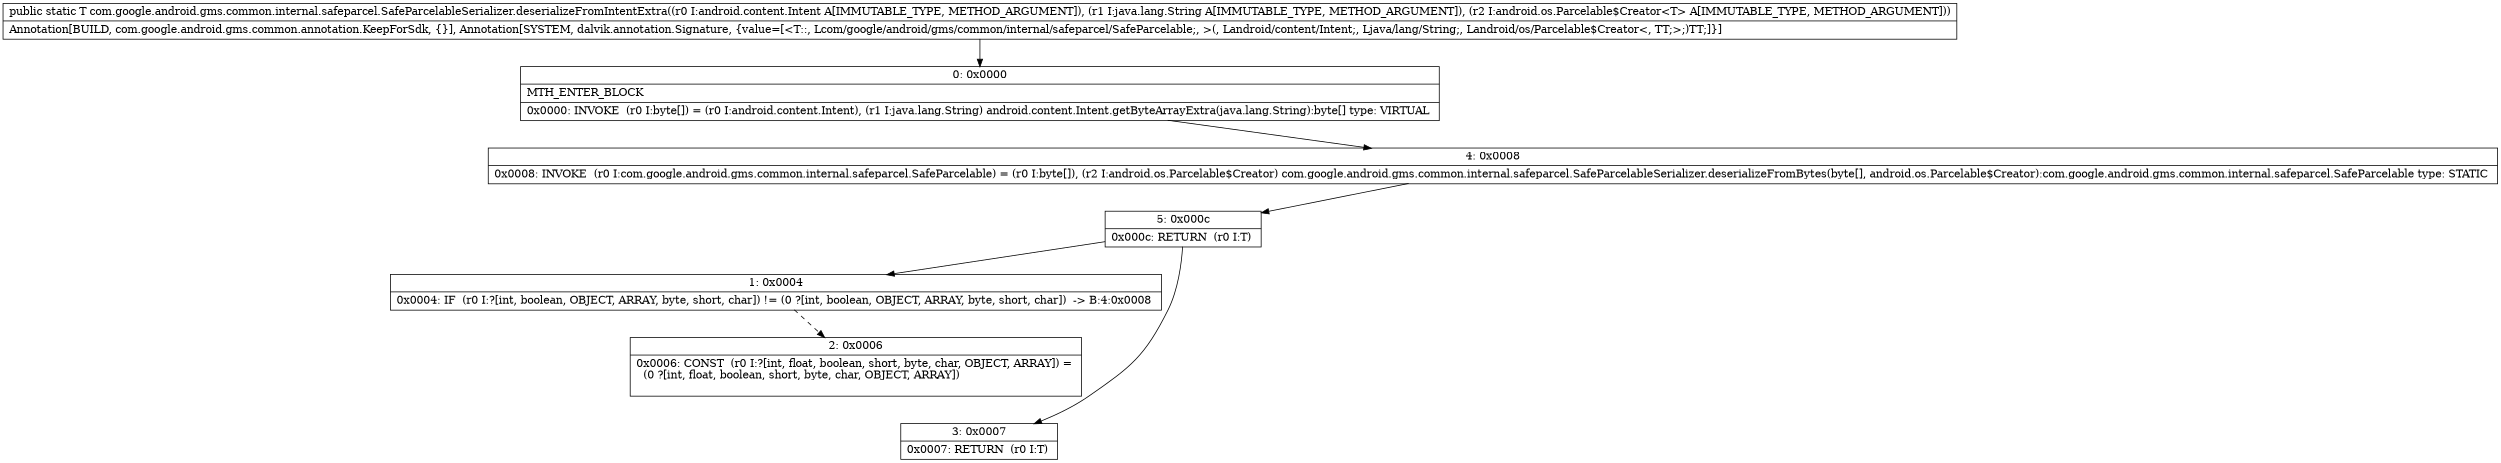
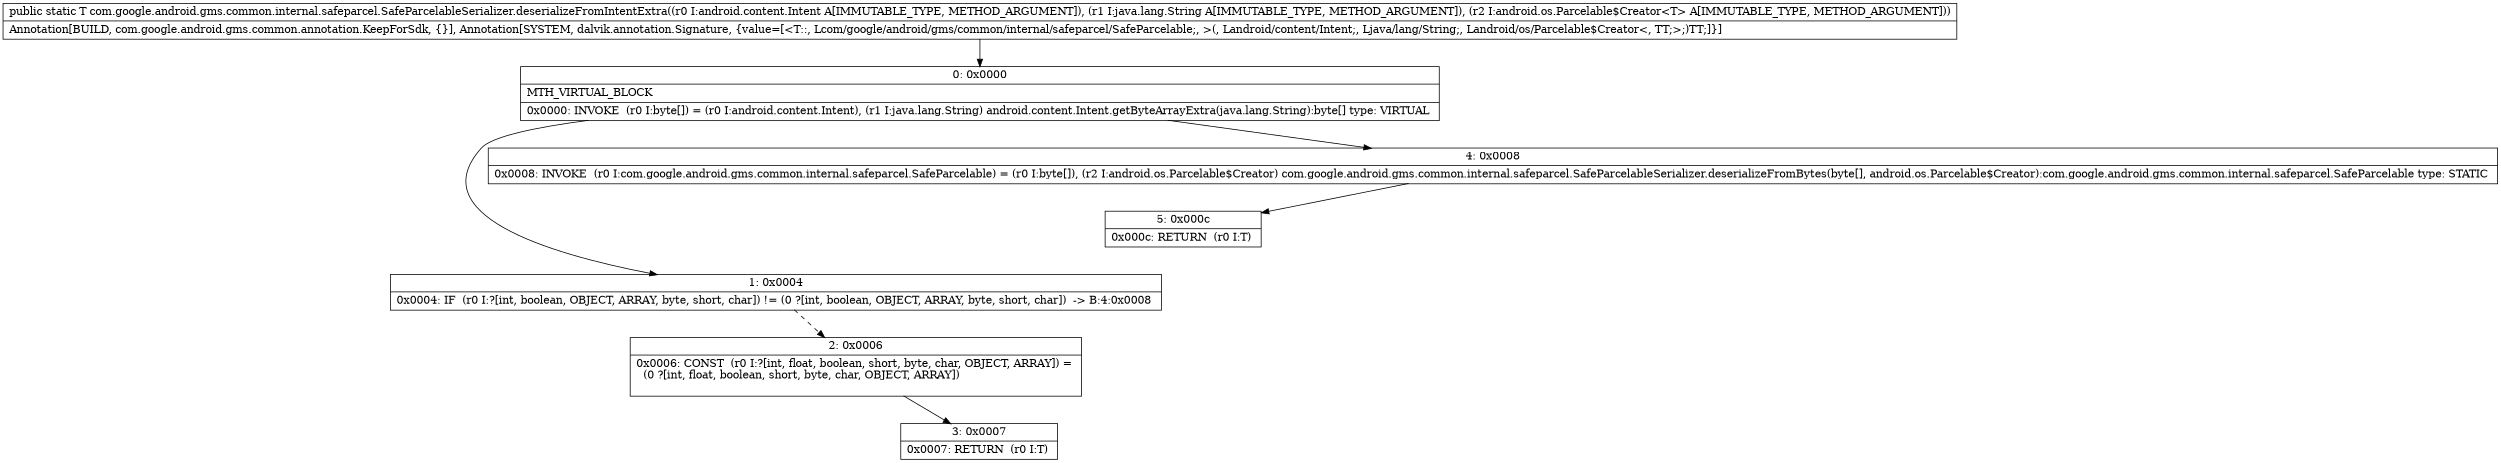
node "0: 0x0000": text "MTH_ENTER_BLOCK" -> "MTH_VIRTUAL_BLOCK"
edge "5: 0x000c" -> "1: 0x0004": now "0: 0x0000" -> "1: 0x0004"
edge "5: 0x000c" -> "3: 0x0007": now "2: 0x0006" -> "3: 0x0007"
